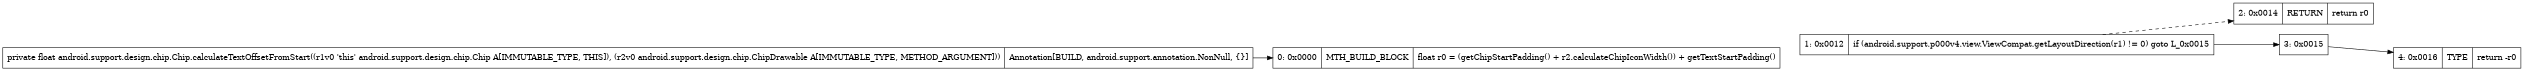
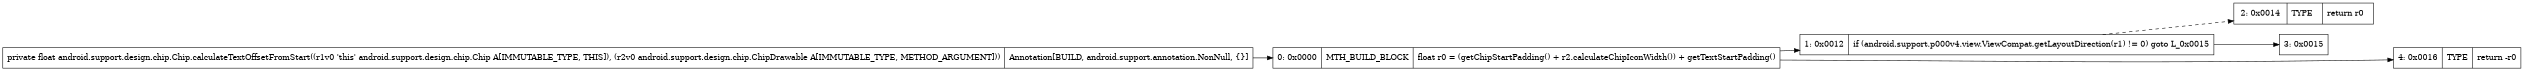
node "2: 0x0014": text "RETURN" -> "TYPE"
edge "3: 0x0015" -> "4: 0x0016": now "0: 0x0000" -> "4: 0x0016"
edge "0: 0x0000" -> "1: 0x0012": added
